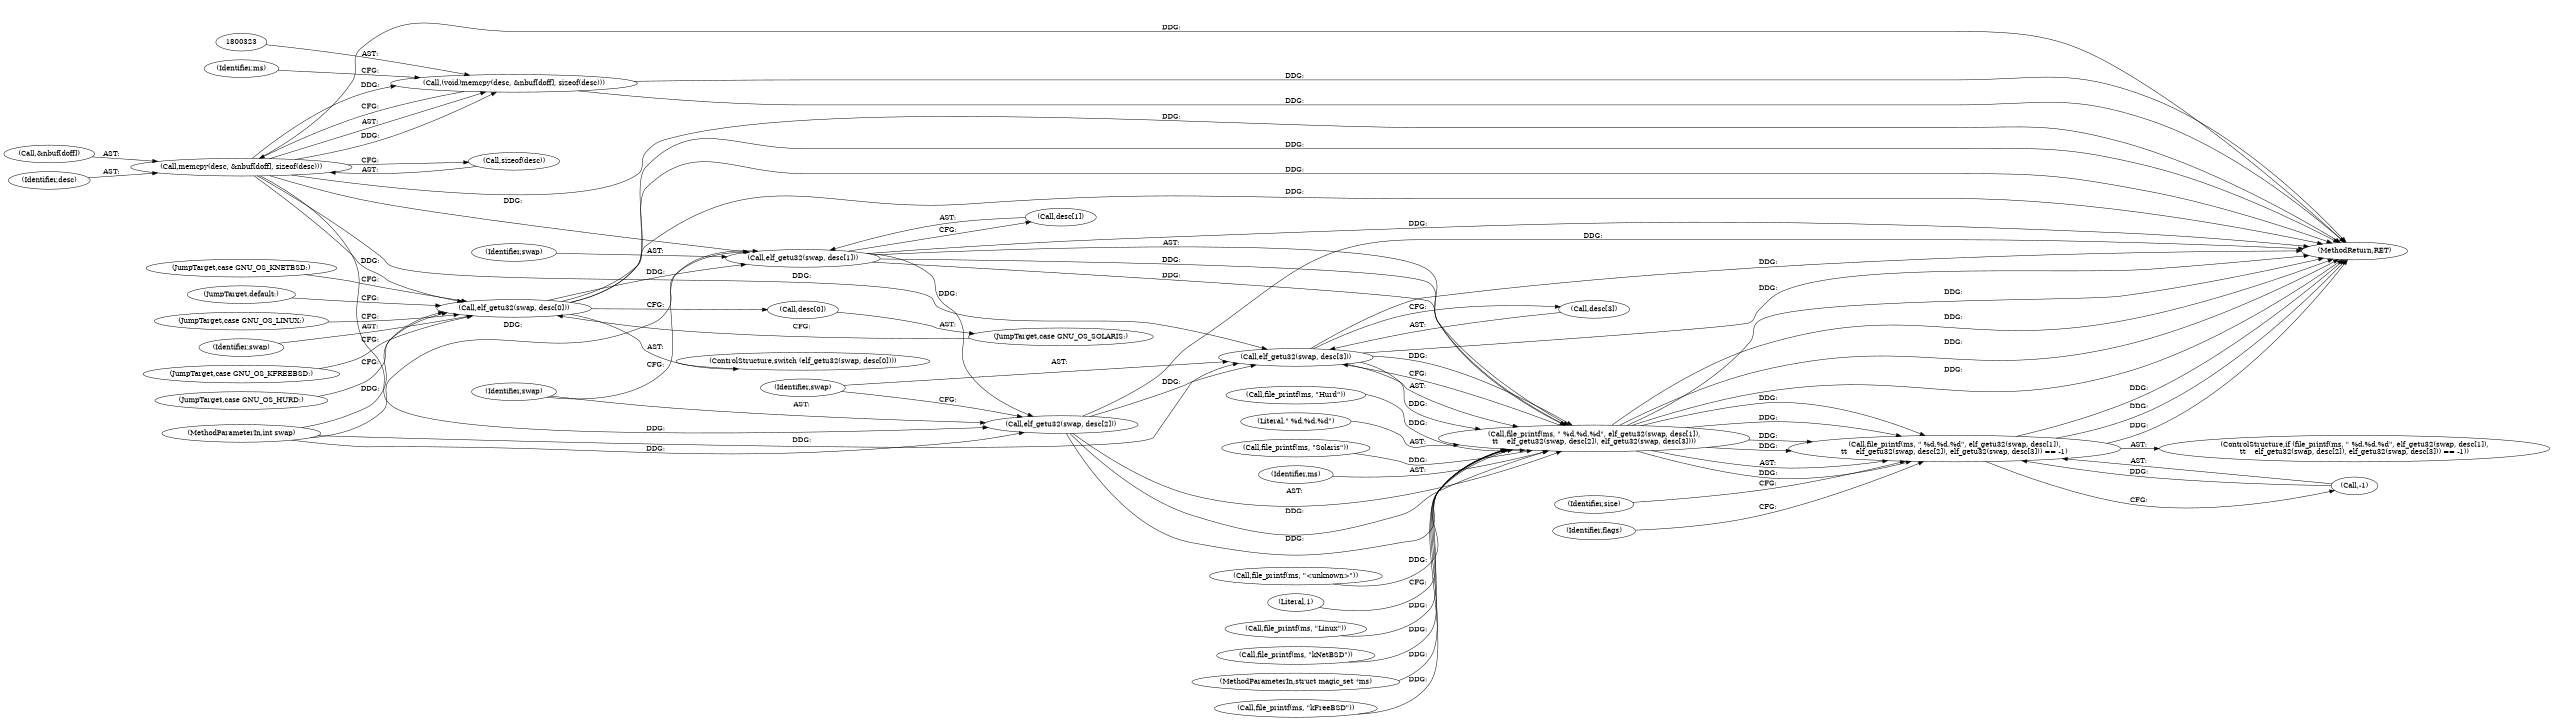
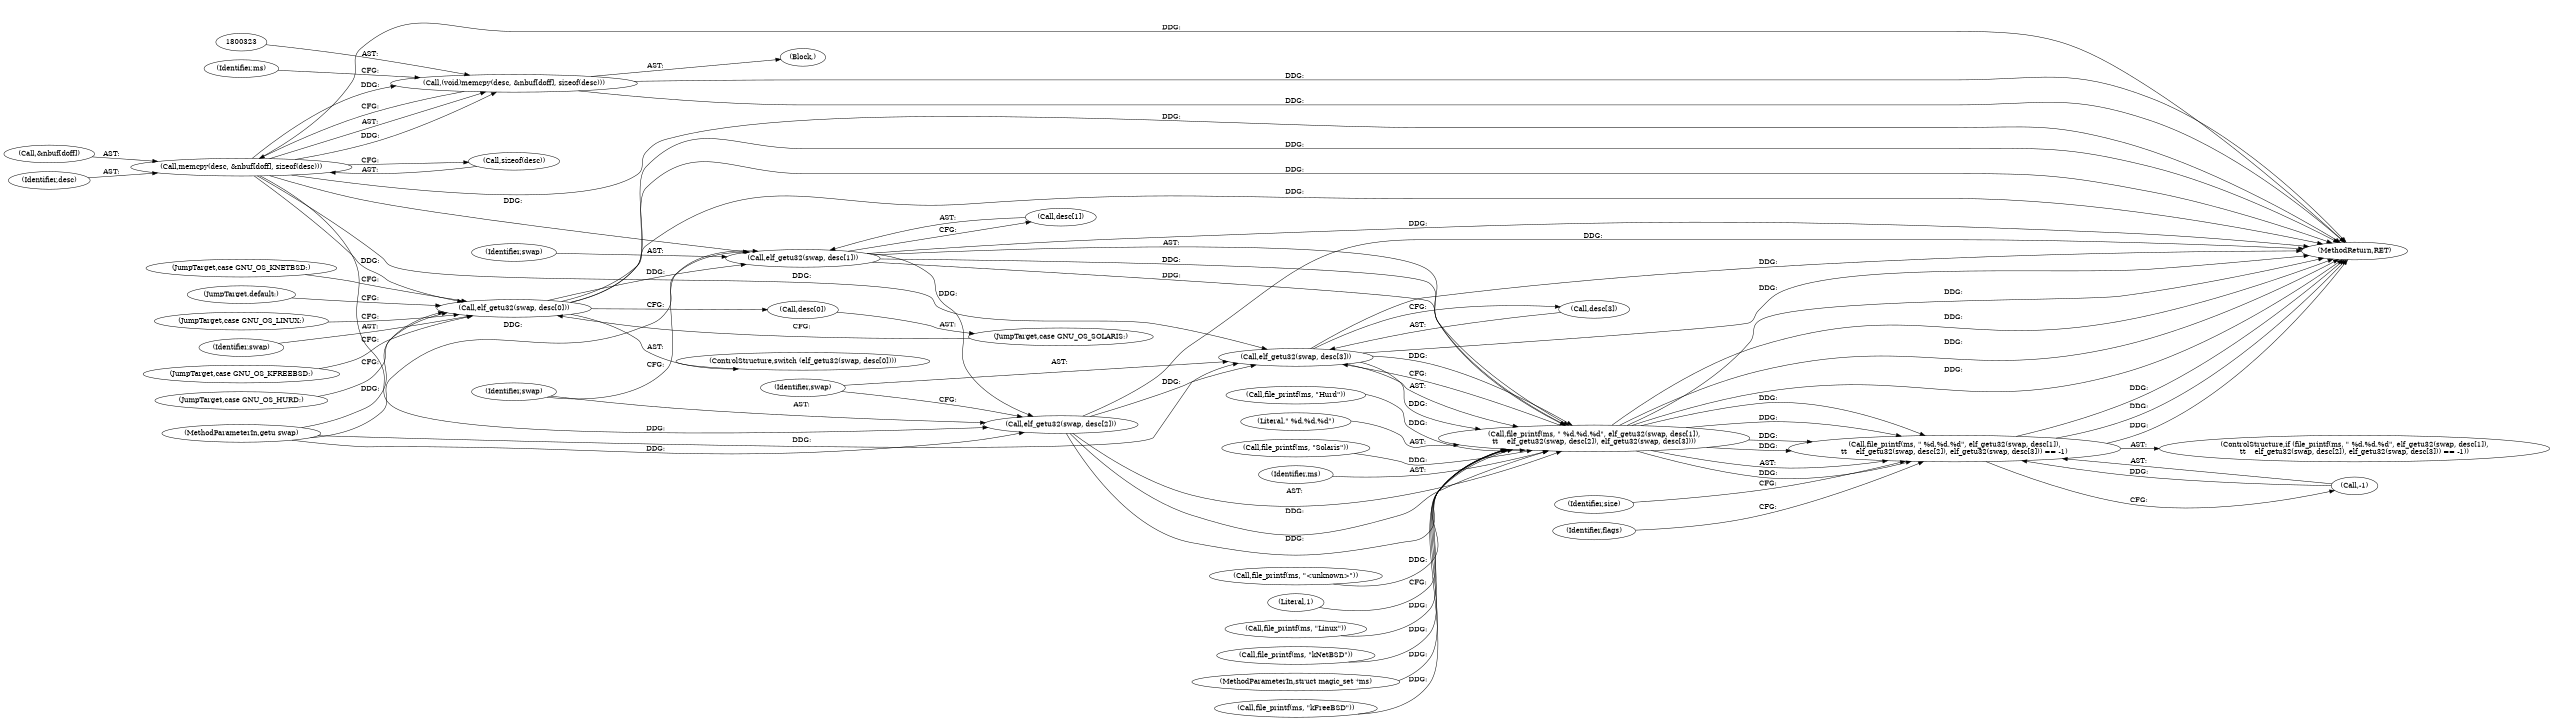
node "(Block,)": added
node "(MethodParameterIn,int swap)": label "(MethodParameterIn,int swap)" -> "(MethodParameterIn,getu swap)"
